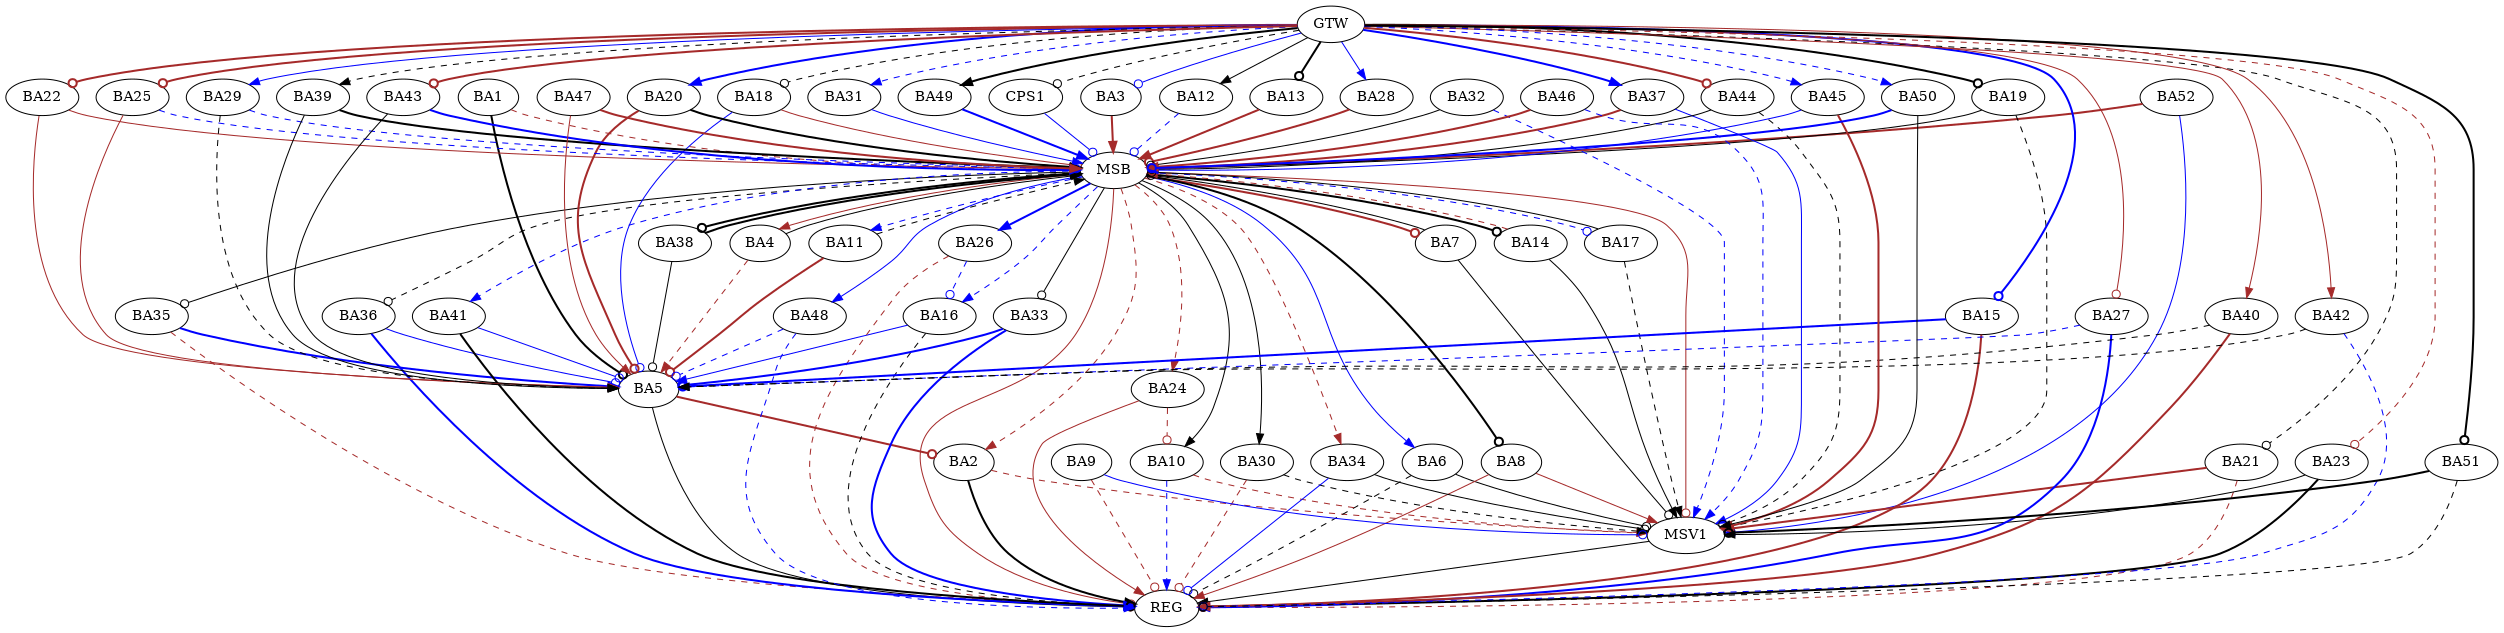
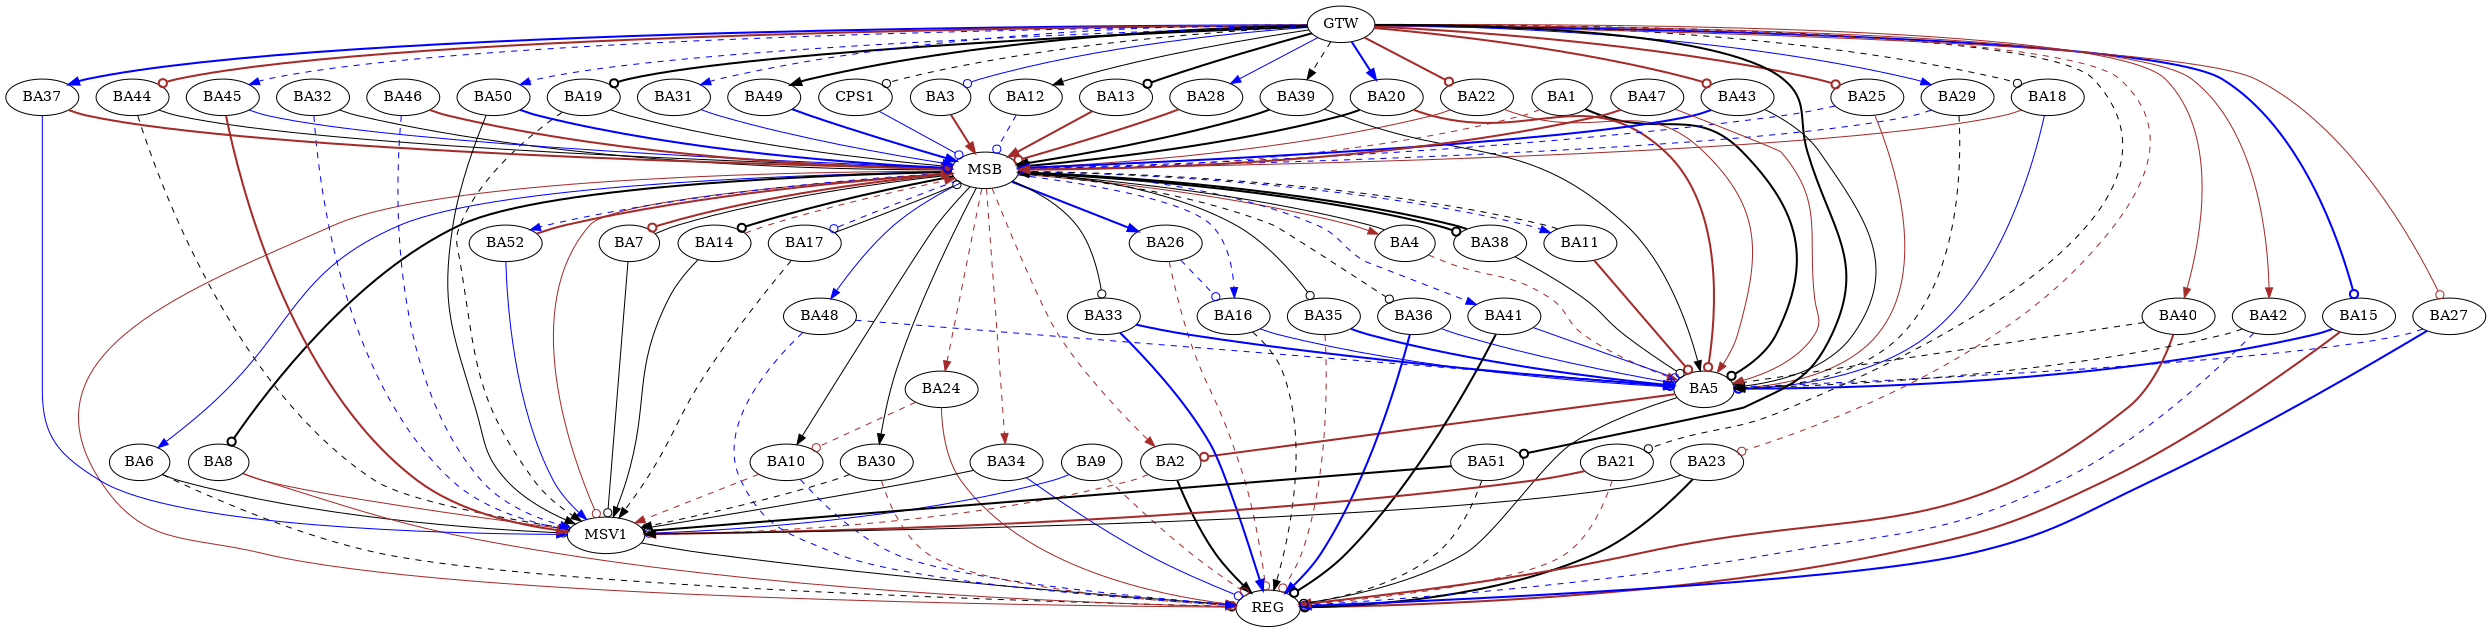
edge "BA52" -> "MSB": arrowhead odot -> normal
edge "MSB" -> "BA52": added
